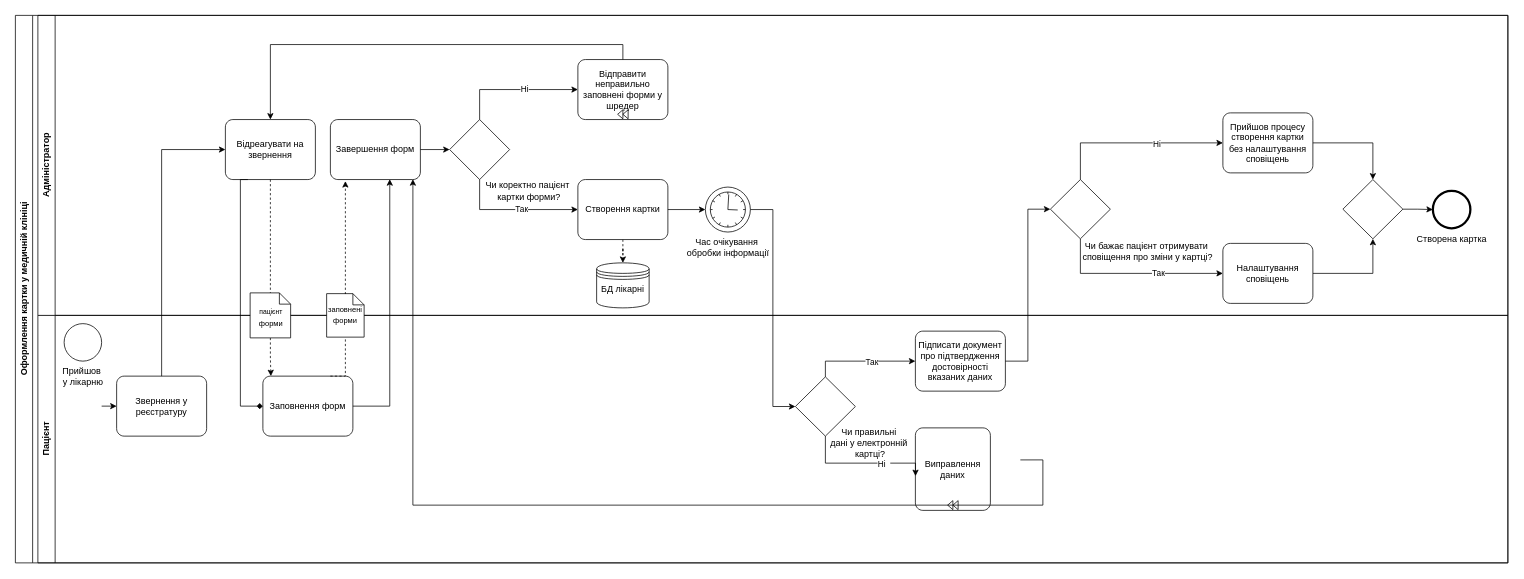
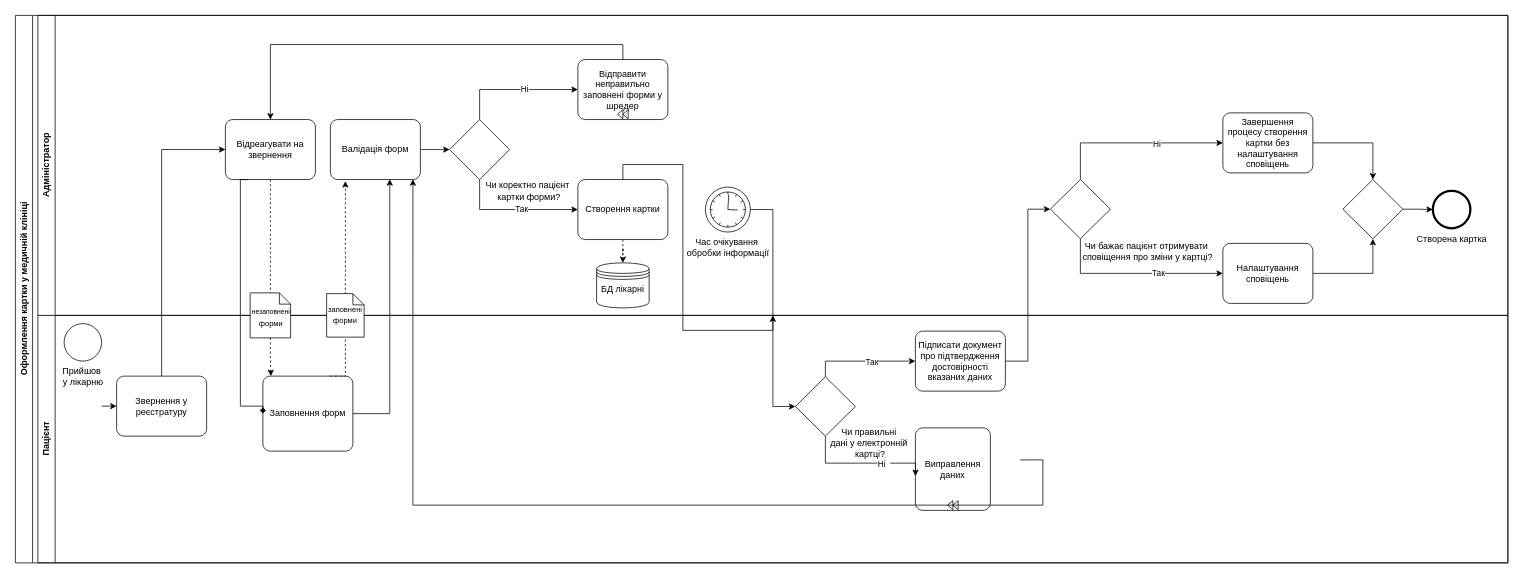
node "Прийшов процесу створення картки без налаштування сповіщень": label "Прийшов процесу створення картки без налаштування сповіщень" -> "Завершення процесу створення картки без налаштування сповіщень"
node "Завершення форм": label "Завершення форм" -> "Валідація форм"
edge "Створення картки" -> "Час очікування обробки інформації": now "Створення картки" -> "Адміністратор"
node "пацієнт форми": label "пацієнт форми" -> "незаповнені форми"
node "Заповнення форм": size 90x60 -> 90x75
